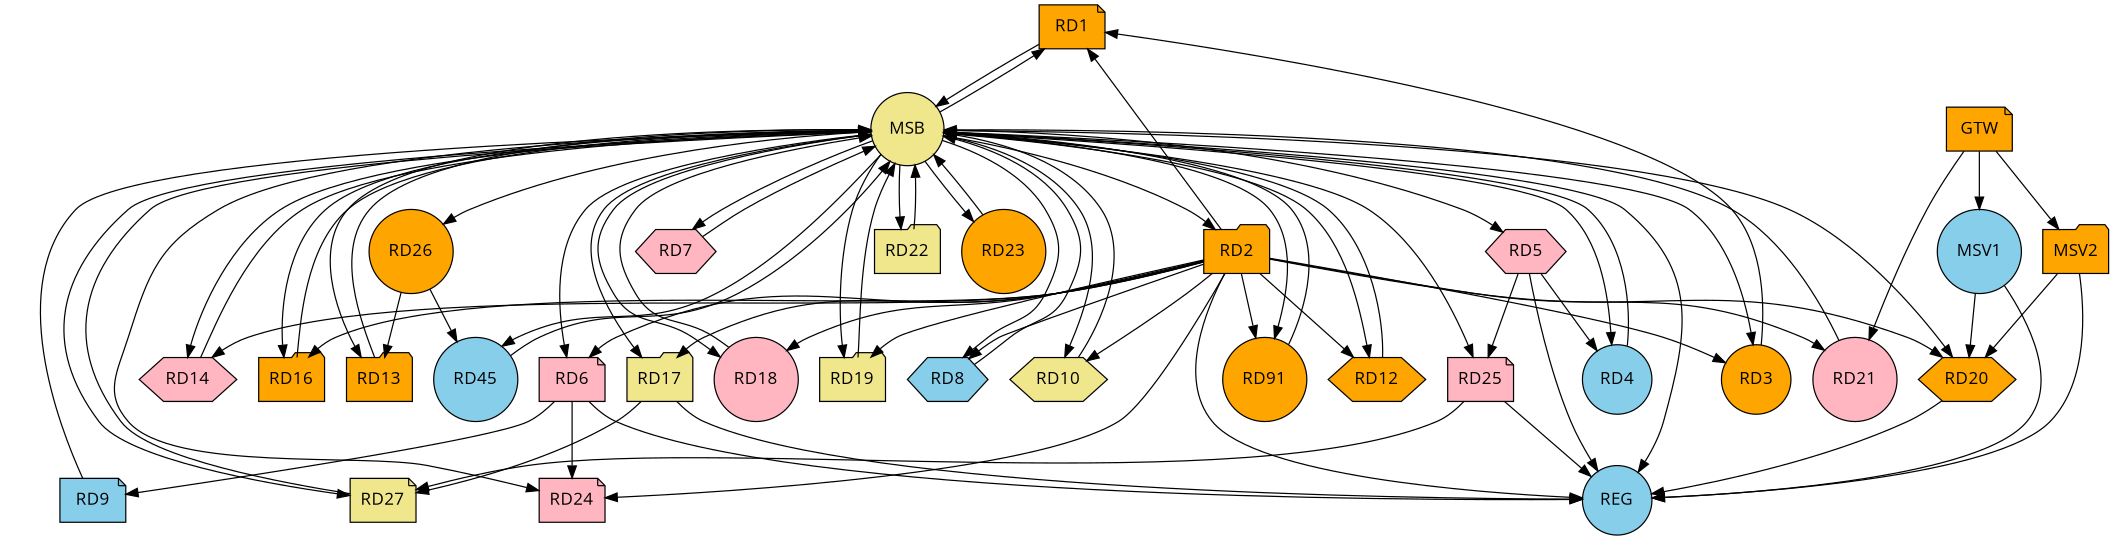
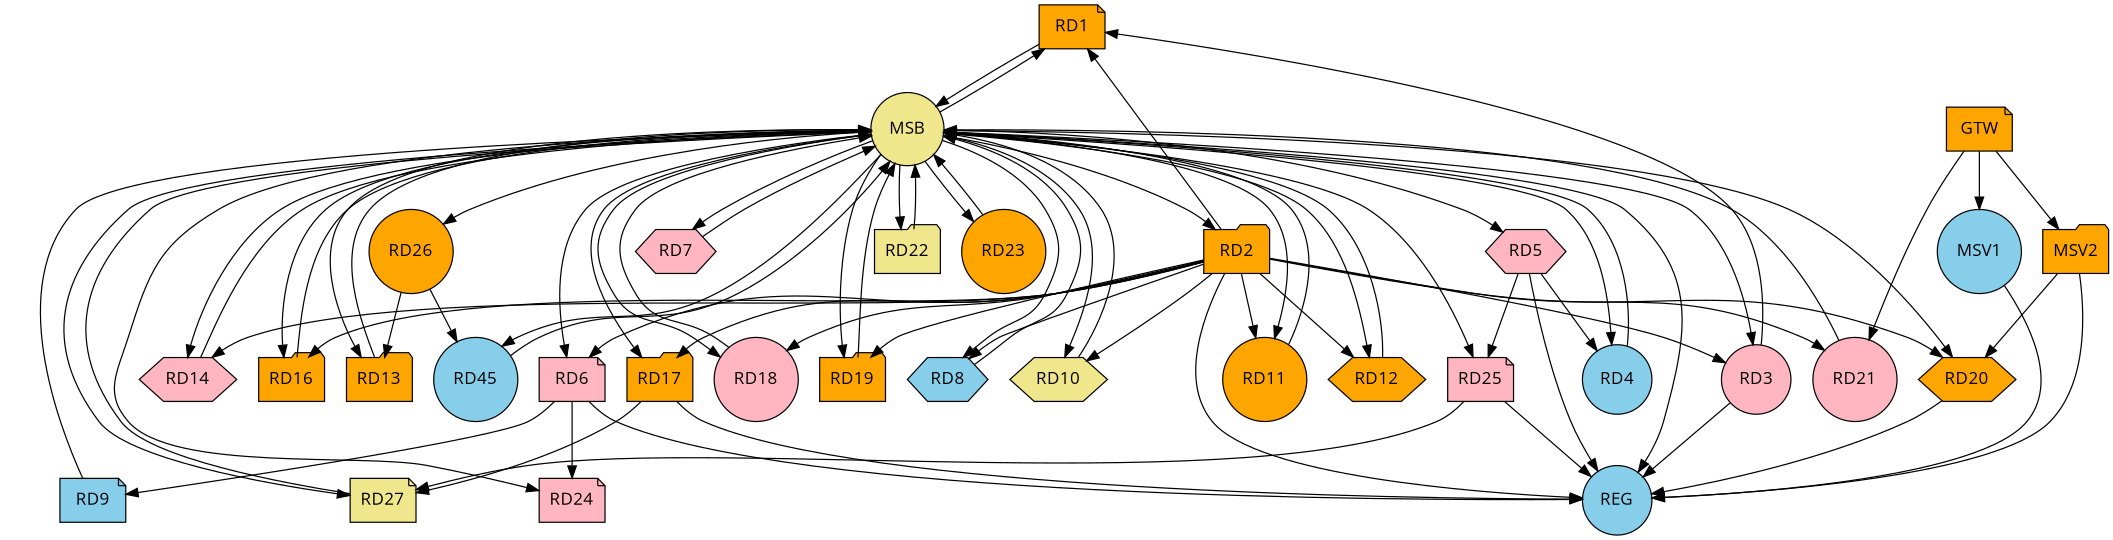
edge "MSV1" -> "RD20": removed
node "RD17": fillcolor khaki -> orange
node "RD19": fillcolor khaki -> orange
node "RD91": label "RD91" -> "RD11"
node "RD3": fillcolor orange -> lightpink
edge "RD3" -> "REG": added
edge "RD2" -> "RD24": removed
